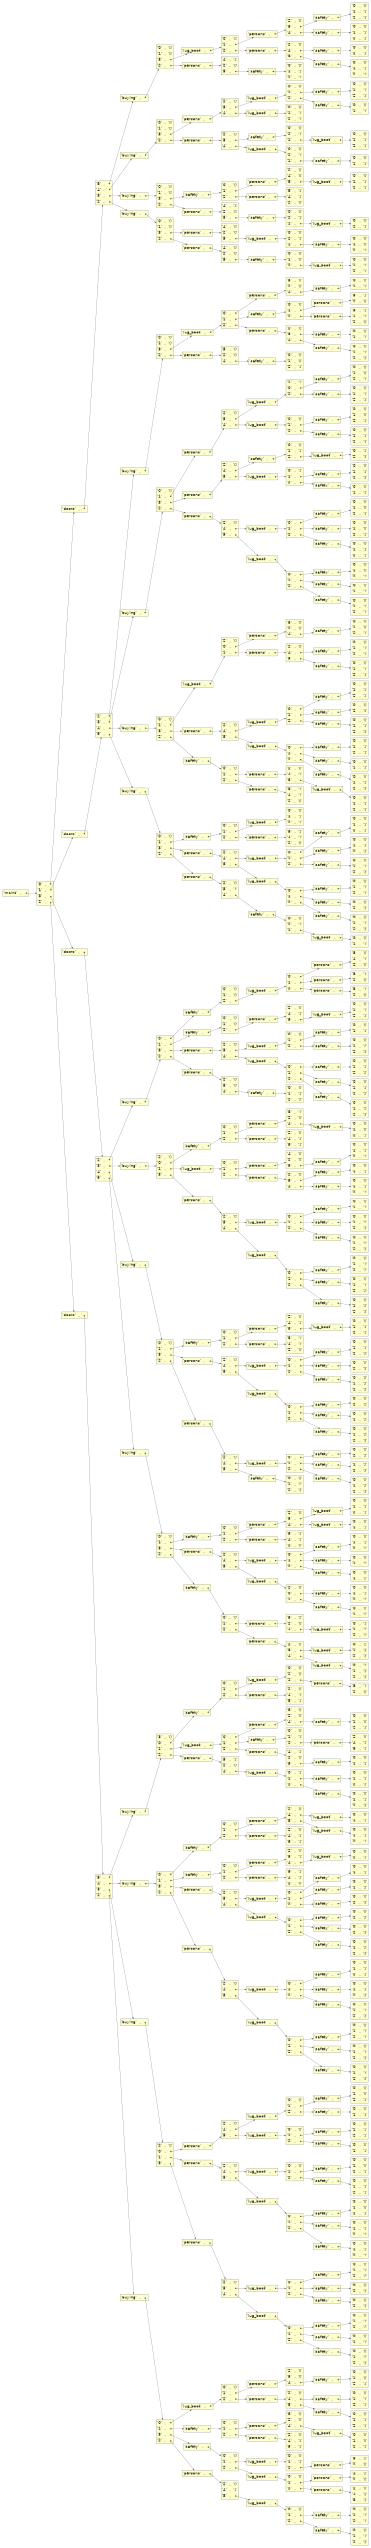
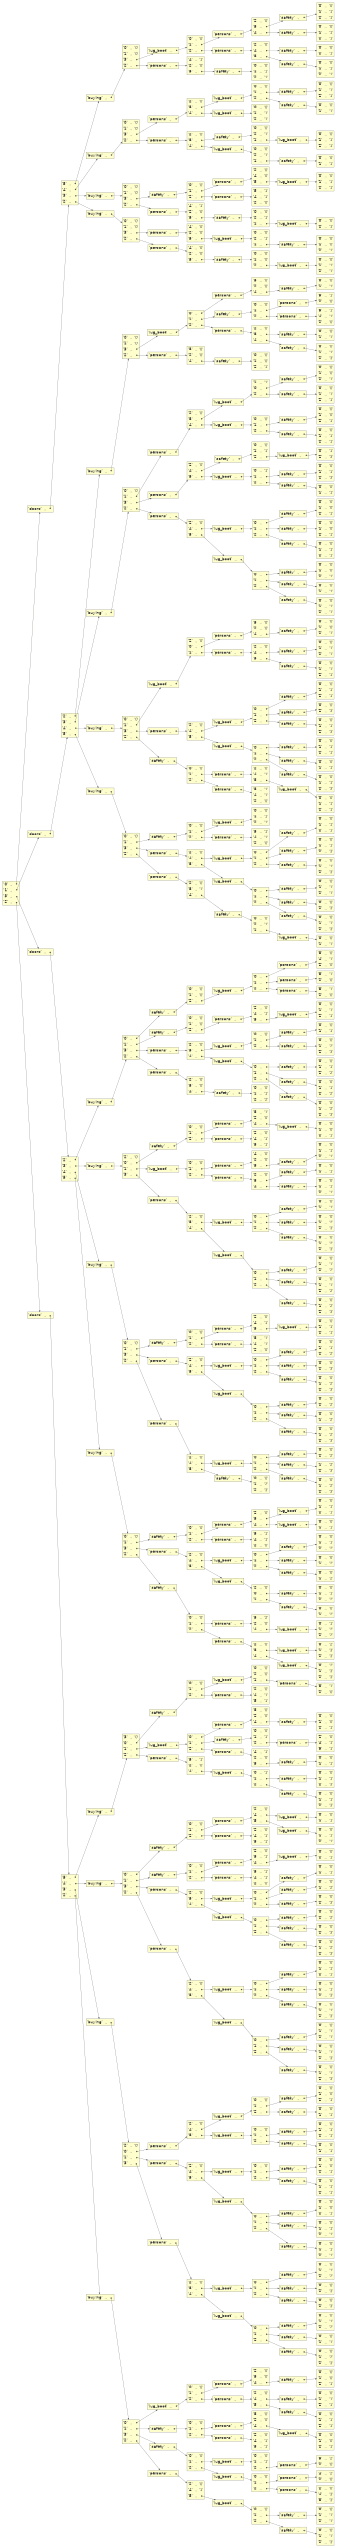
node "'maint'": removed
